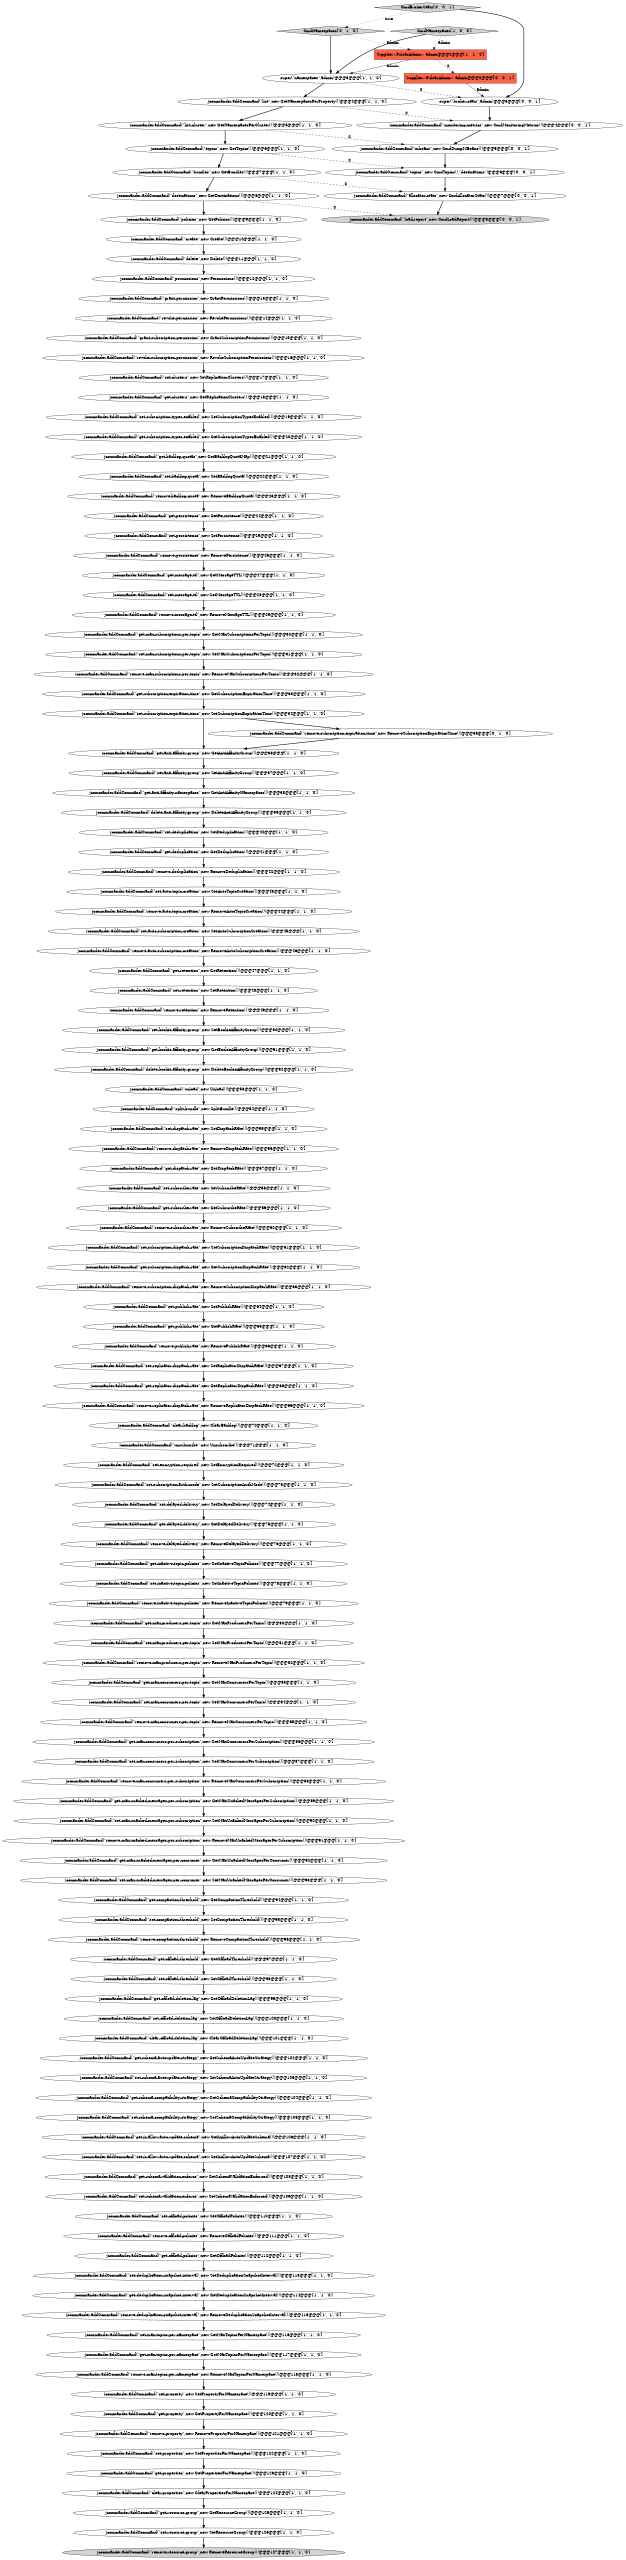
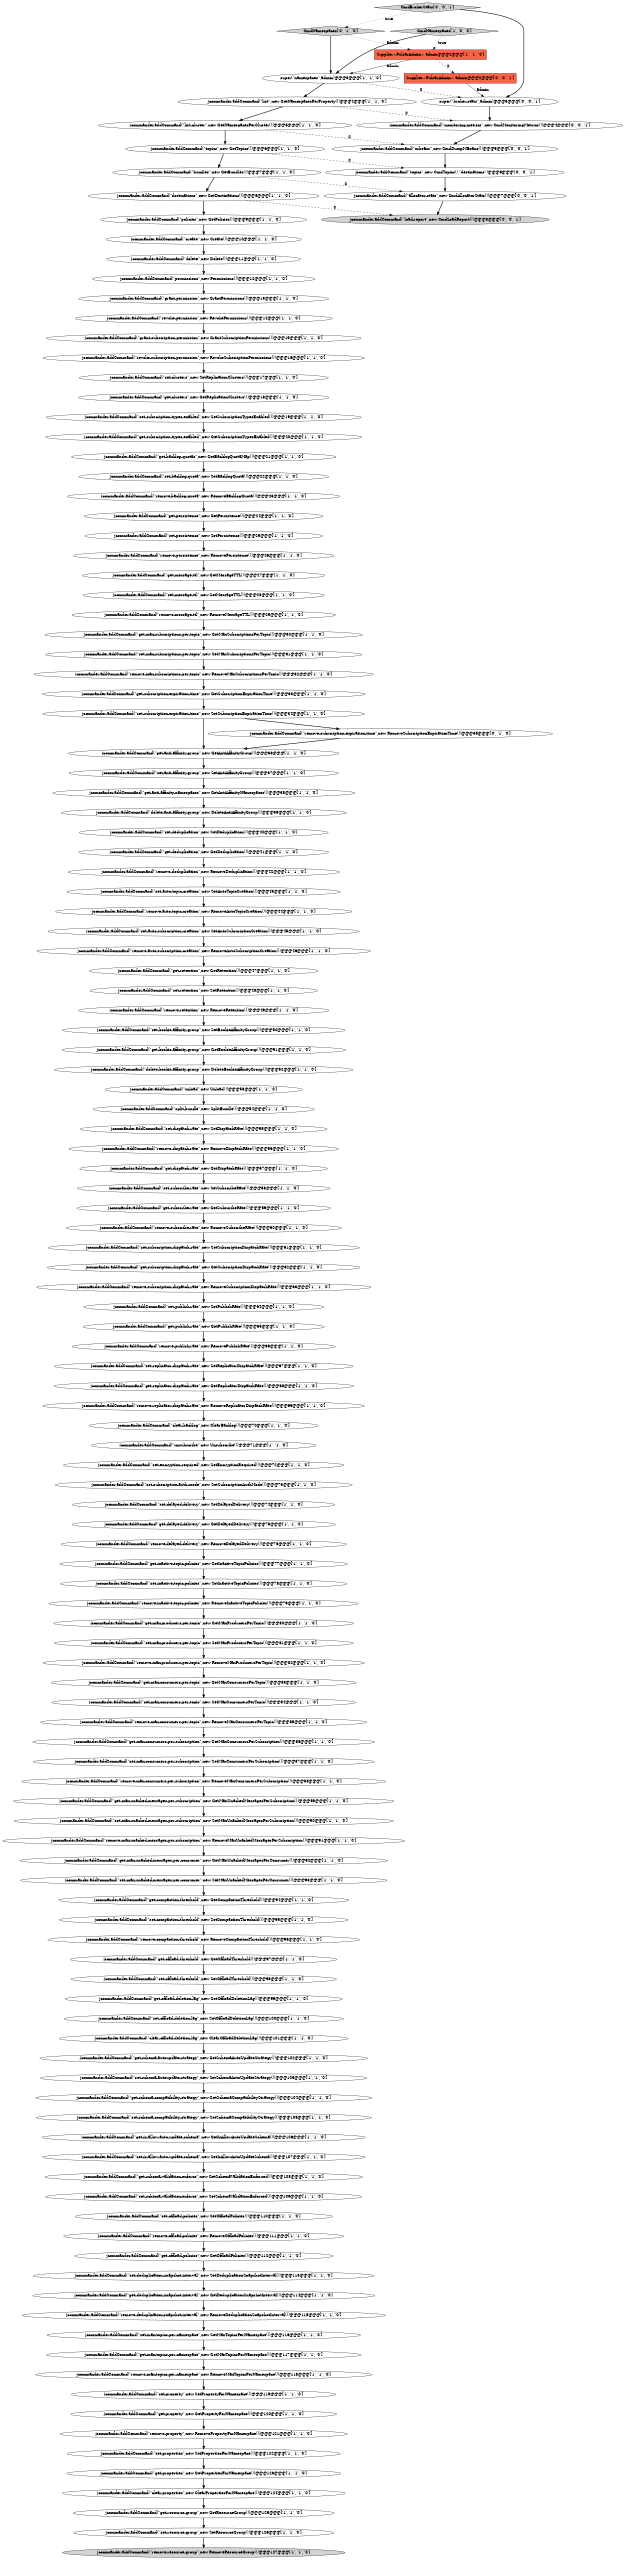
edge "CmdNamespaces['1', '0', '0']" -> "Supplier<PulsarAdmin> admin@@@2@@@['1', '1', '0']": label "admin" -> "true"
